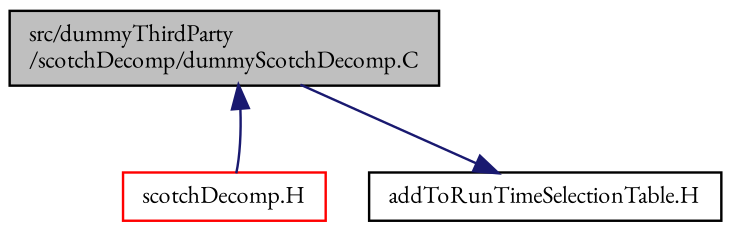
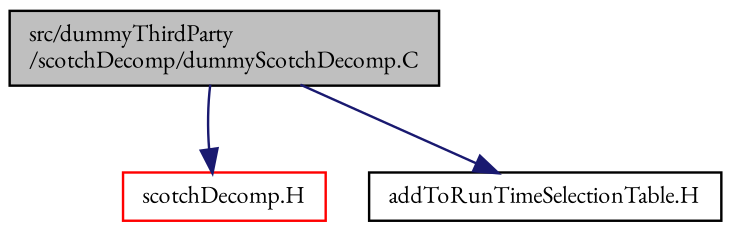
edge "scotchDecomp.H" -> "src/dummyThirdParty /scotchDecomp/dummyScotchDecomp.C": reversed
